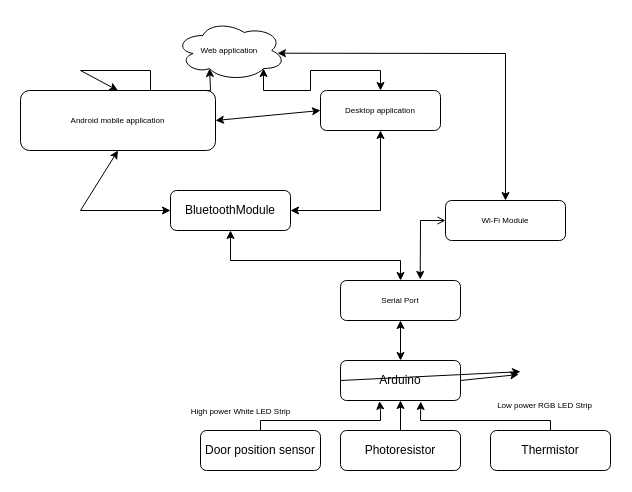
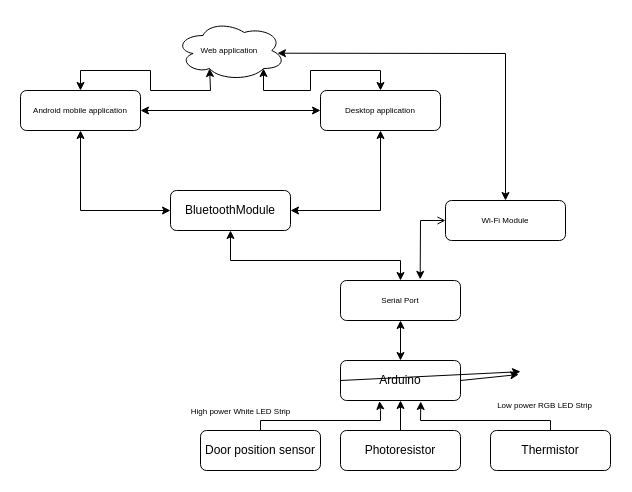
node "Android mobile application": size 195x60 -> 120x40
